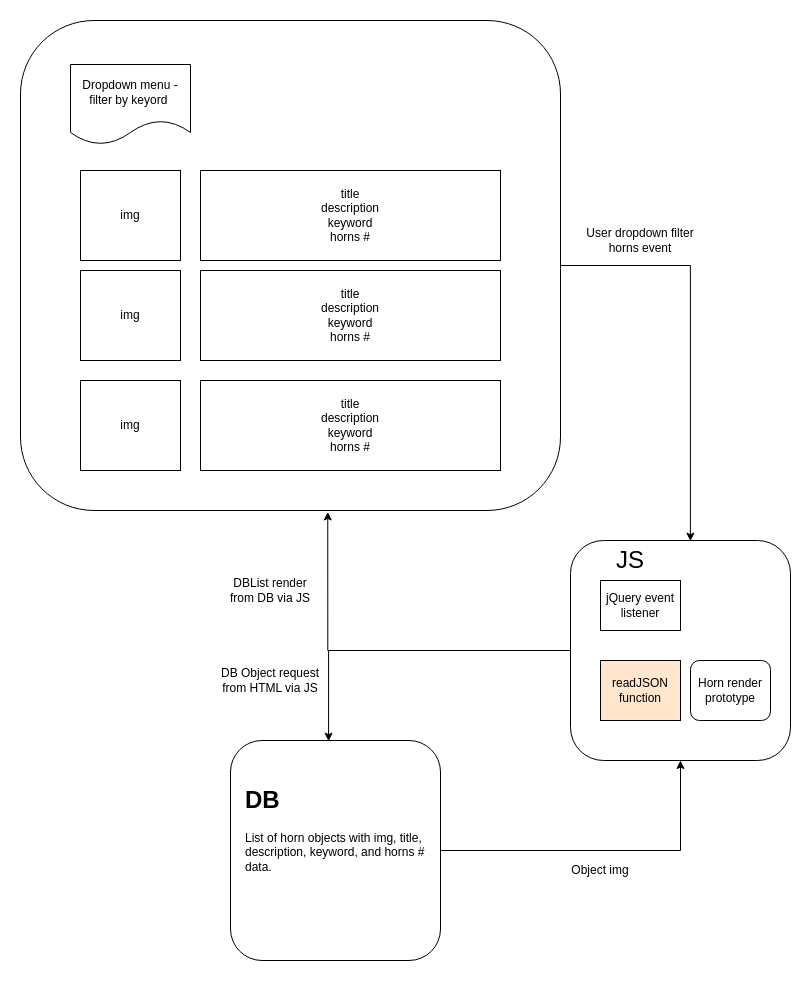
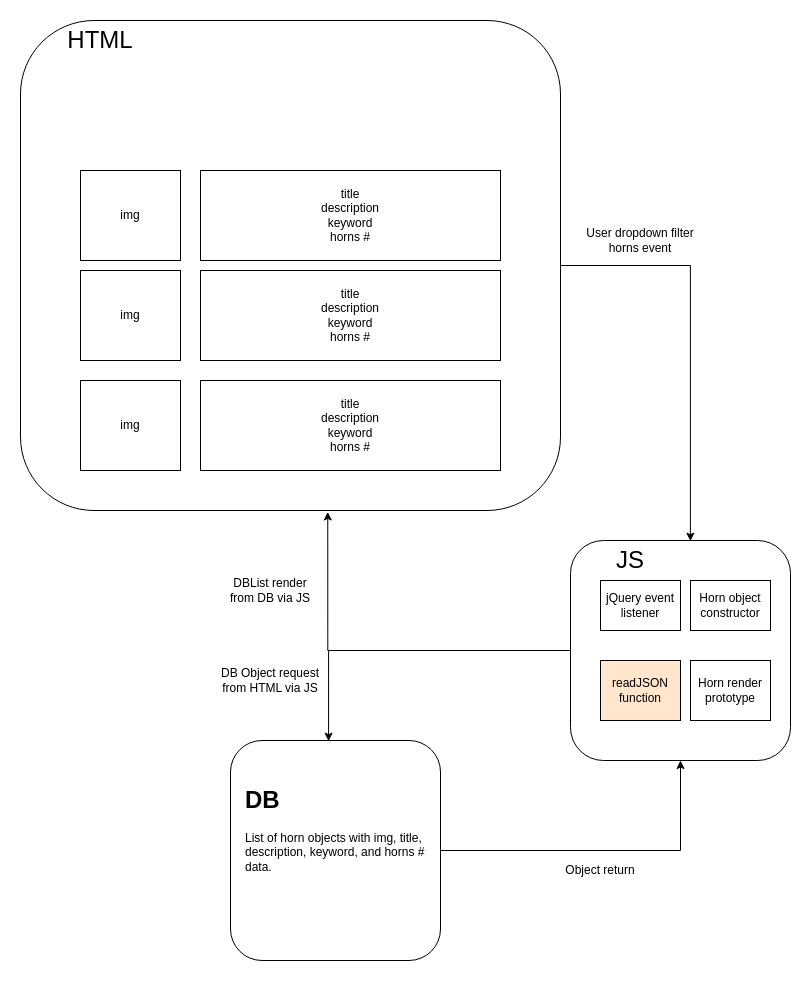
node "HTML": added
node "Dropdown menu - filter by keyord": removed
node "Horn object constructor": added
node "Horn render prototype": shape rounded rectangle -> rectangle
node "Object img": label "Object img" -> "Object return"
